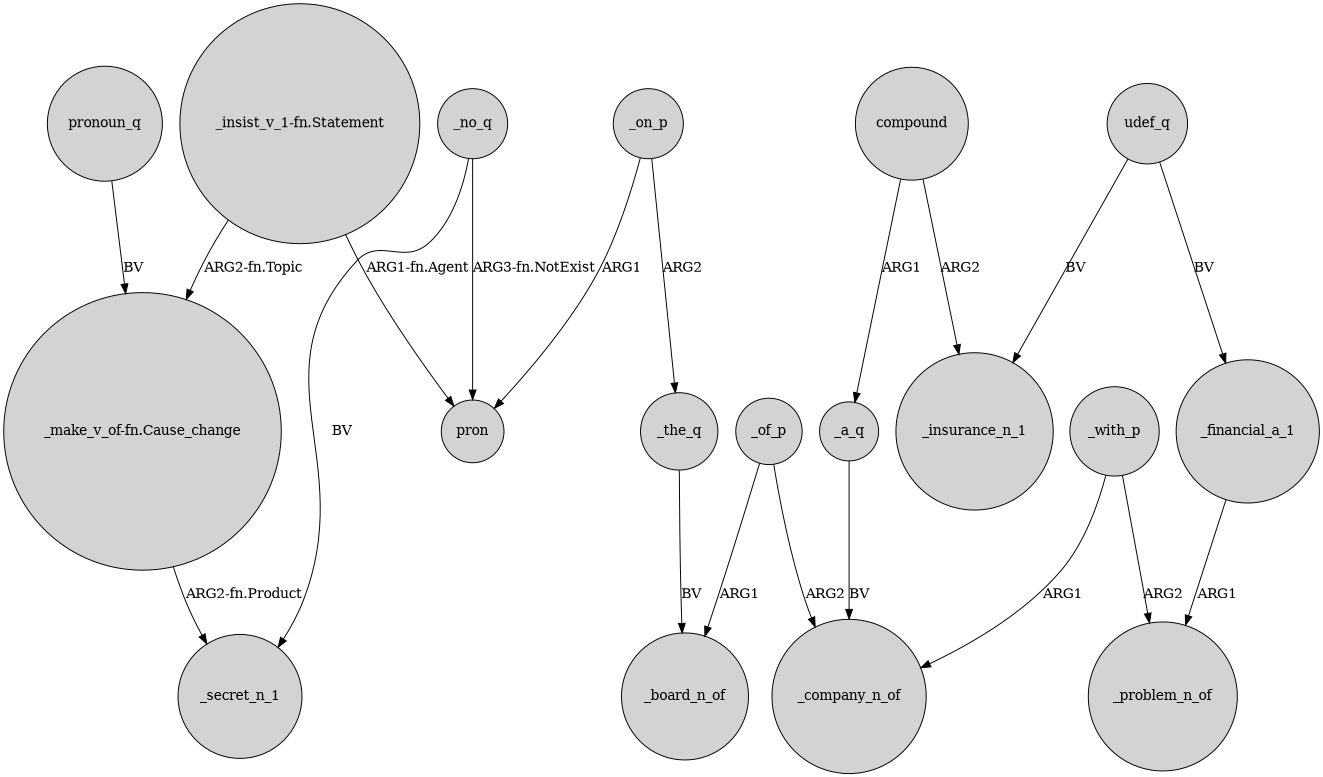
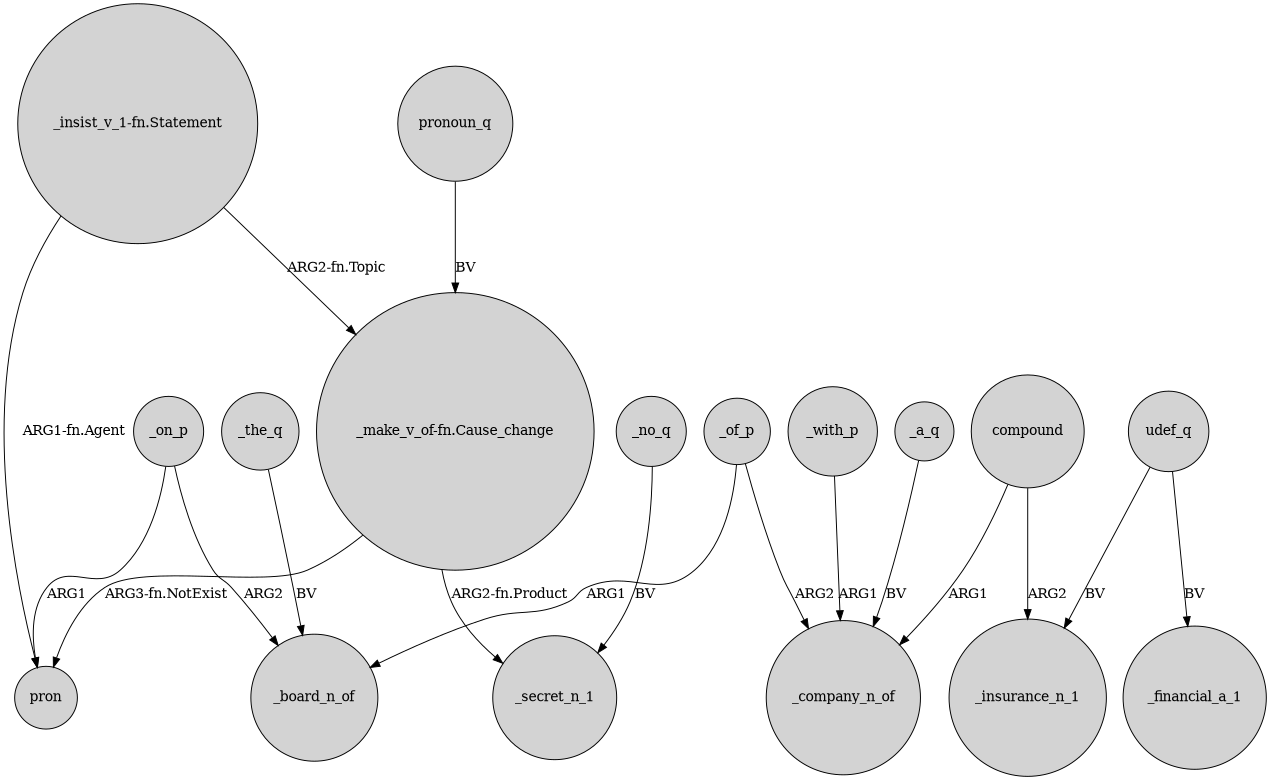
edge "_on_p" -> "_the_q": now "_on_p" -> "_board_n_of"
edge "_no_q" -> "pron": now "_make_v_of-fn.Cause_change" -> "pron"
edge "compound" -> "_a_q": now "compound" -> "_company_n_of"
node "_problem_n_of": removed
